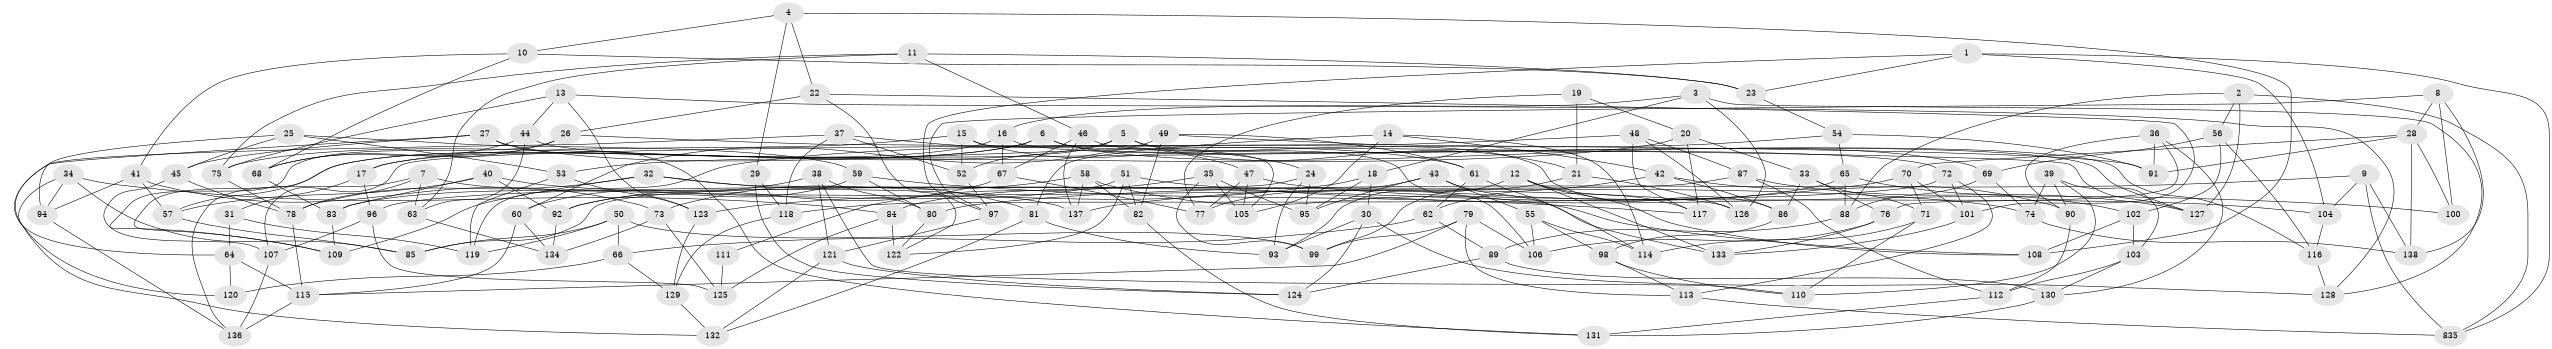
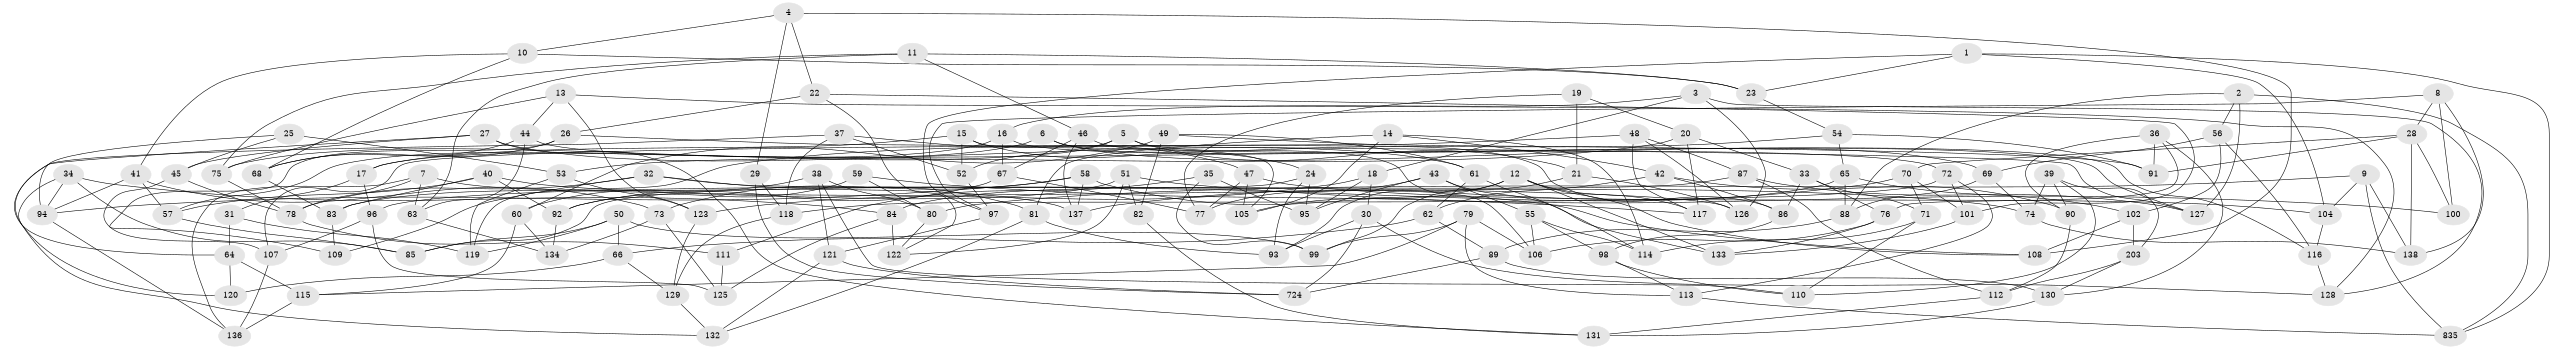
edge "25" -- "59": removed
edge "6" -- "109": removed
edge "58" -- "82": now "58" -- "94"
edge "35" -- "105": now "12" -- "105"
edge "78" -- "115": now "78" -- "111"
node "103": label "103" -> "203"
node "124": label "124" -> "724"
